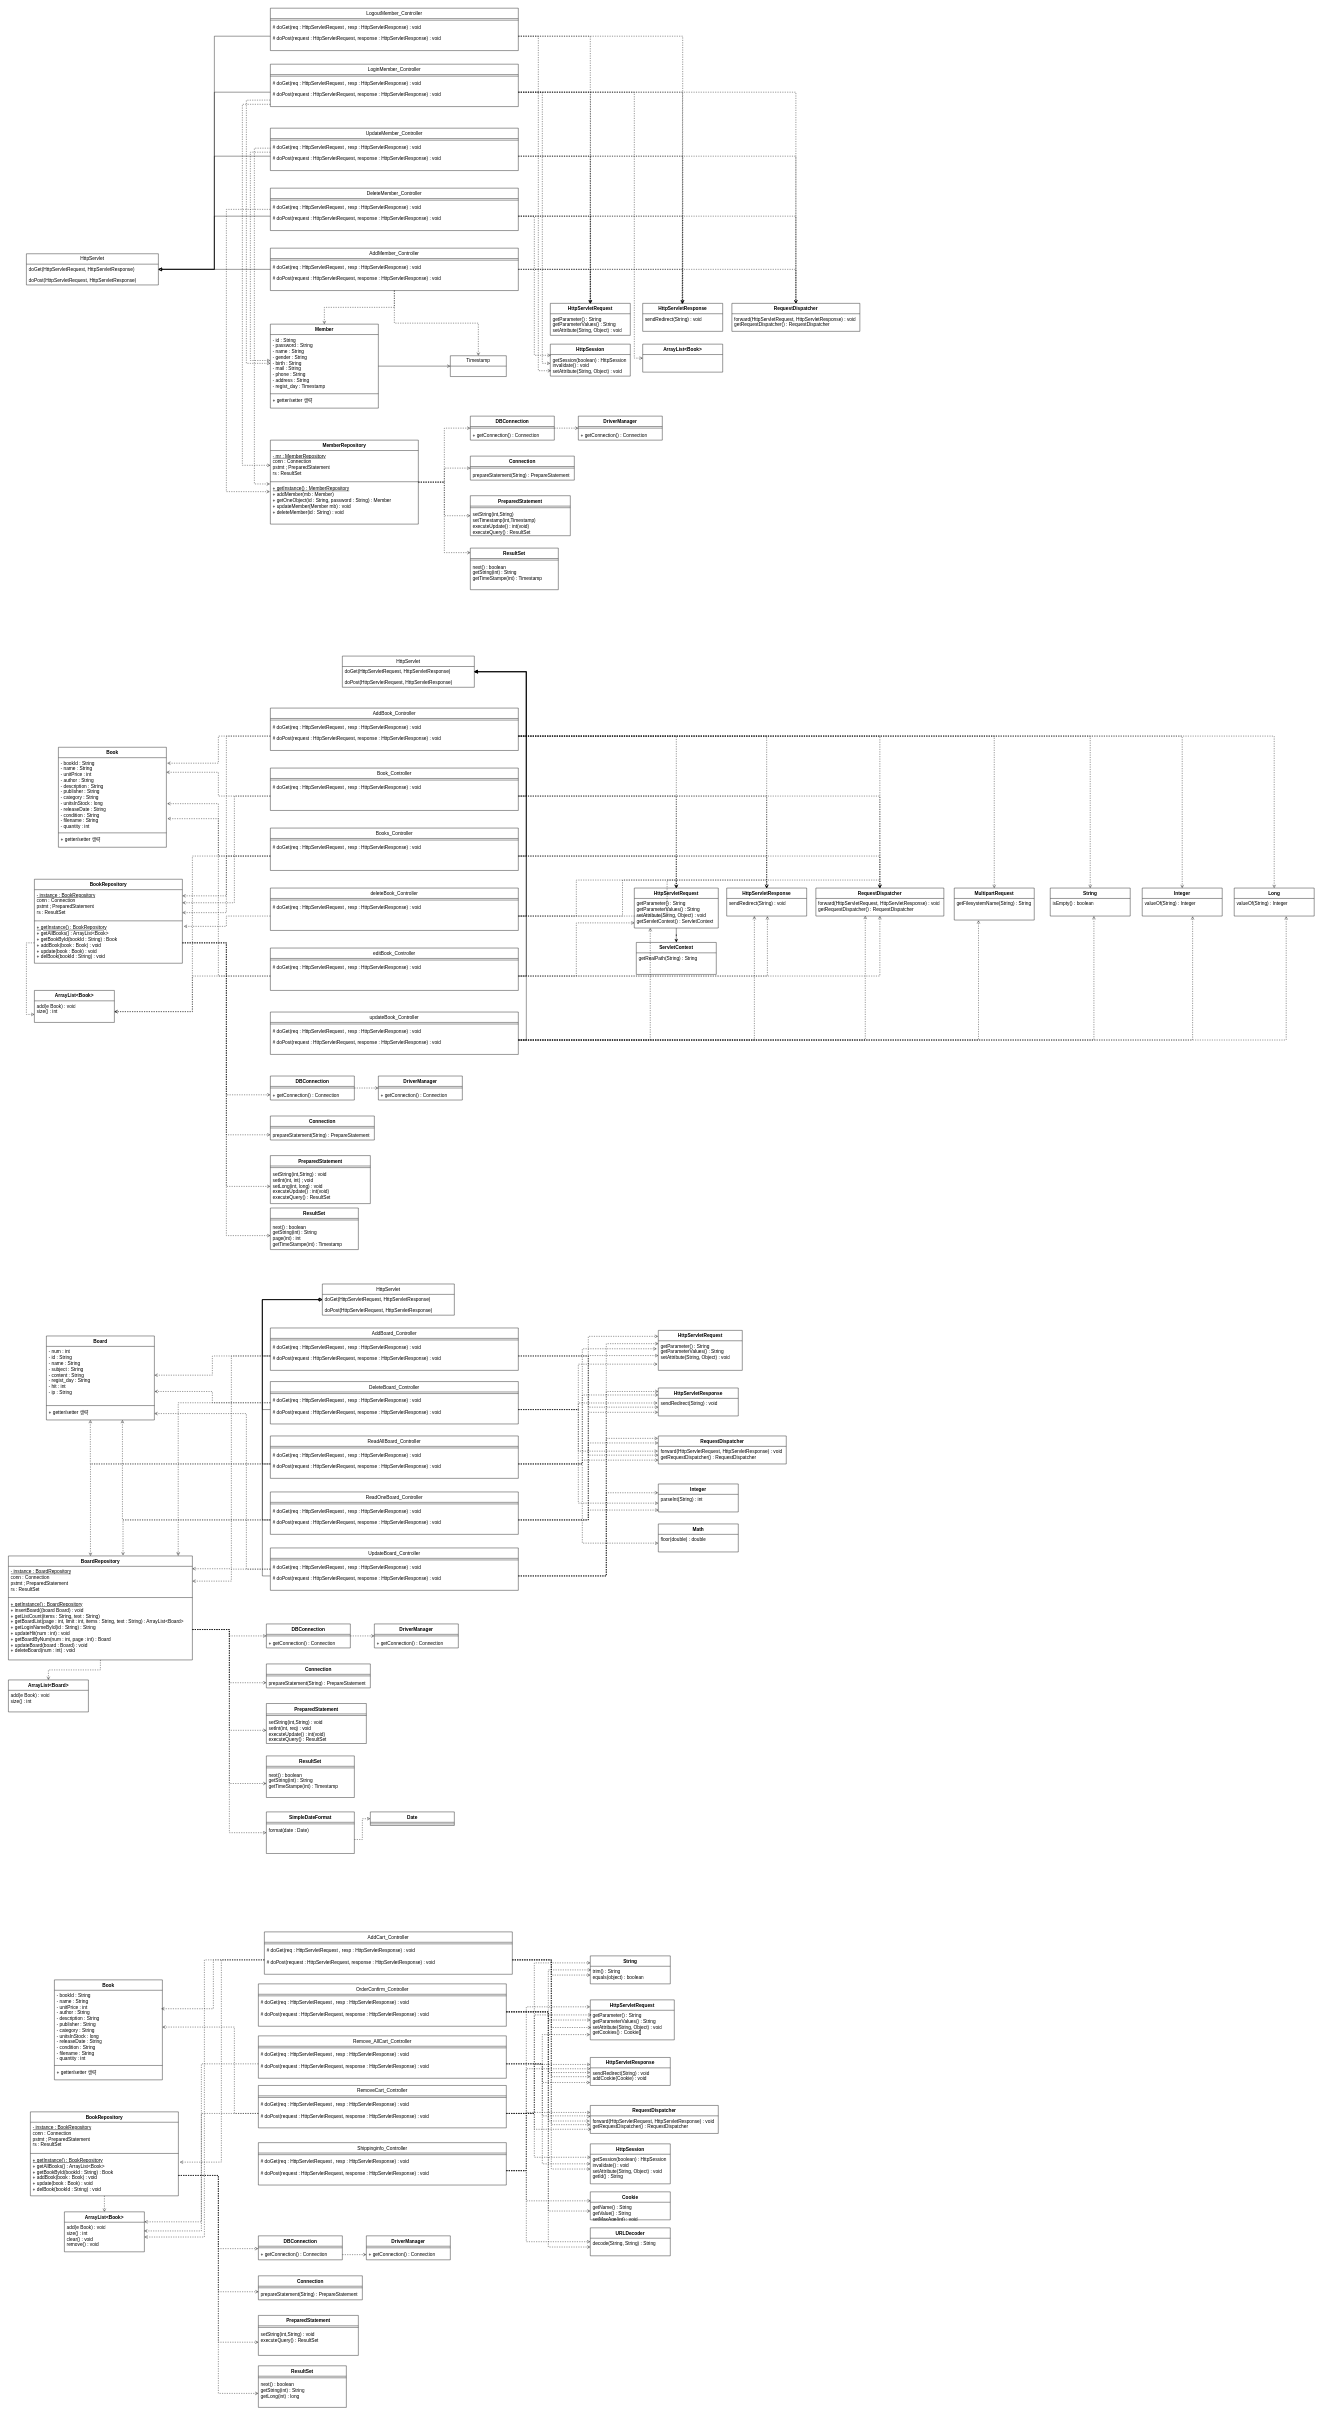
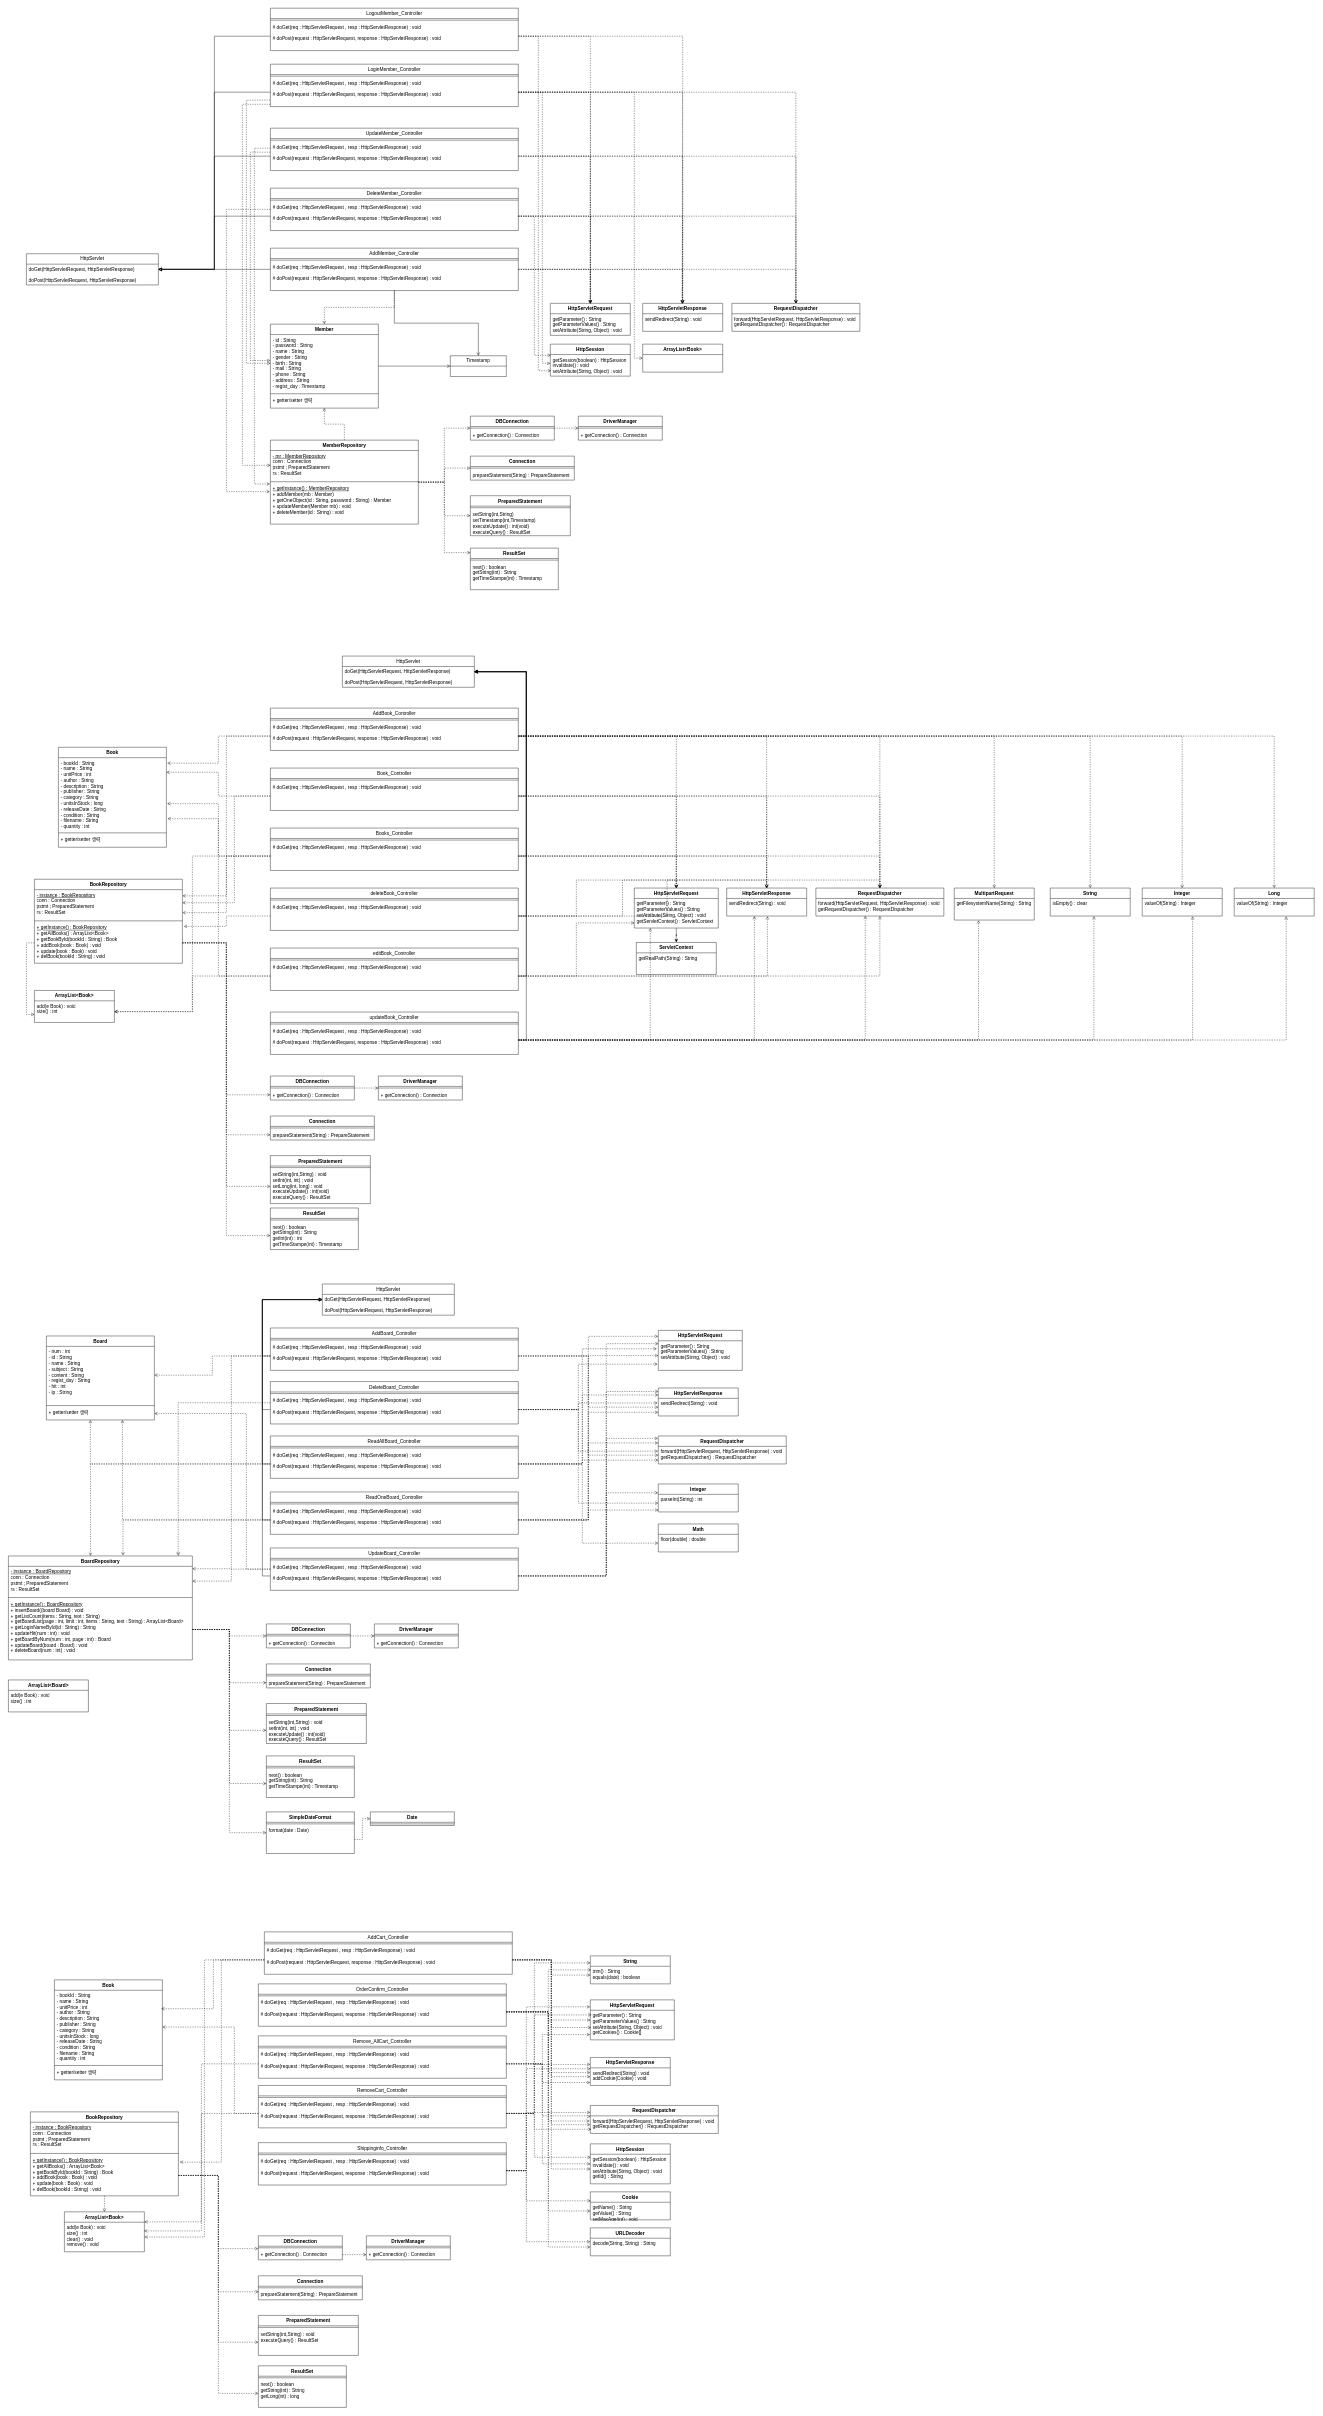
edge "AddMember_Controller" -> "Timestamp": style dashed -> solid
edge "MemberRepository" -> "Member": added
node "isEmpty() : boolean": label "isEmpty() : boolean" -> "isEmpty() : clear"
node "next() : boolean getString(int) : String page(int) : int getTimeStampe(int) : Timestamp": label "next() : boolean getString(int) : String page(int) : int getTimeStampe(int) : Timestamp" -> "next() : boolean getString(int) : String getInt(int) : int getTimeStampe(int) : Timestamp"
edge "DeleteBoard_Controller" -> "- num : int - id : String - name : String - subject : String - content : String - regist_day : String - hit : int - ip : String": removed
edge "BoardRepository" -> "ArrayList<Board>": removed
node "setString(int,String) : void setInt(int, req) : void executeUpdate() : int(void) executeQuery() : ResultSet": label "setString(int,String) : void setInt(int, req) : void executeUpdate() : int(void) executeQuery() : ResultSet" -> "setString(int,String) : void setInt(int, int) : void executeUpdate() : int(void) executeQuery() : ResultSet"
node "trim() : String equals(object) : boolean": label "trim() : String equals(object) : boolean" -> "trim() : String equals(date) : boolean"
